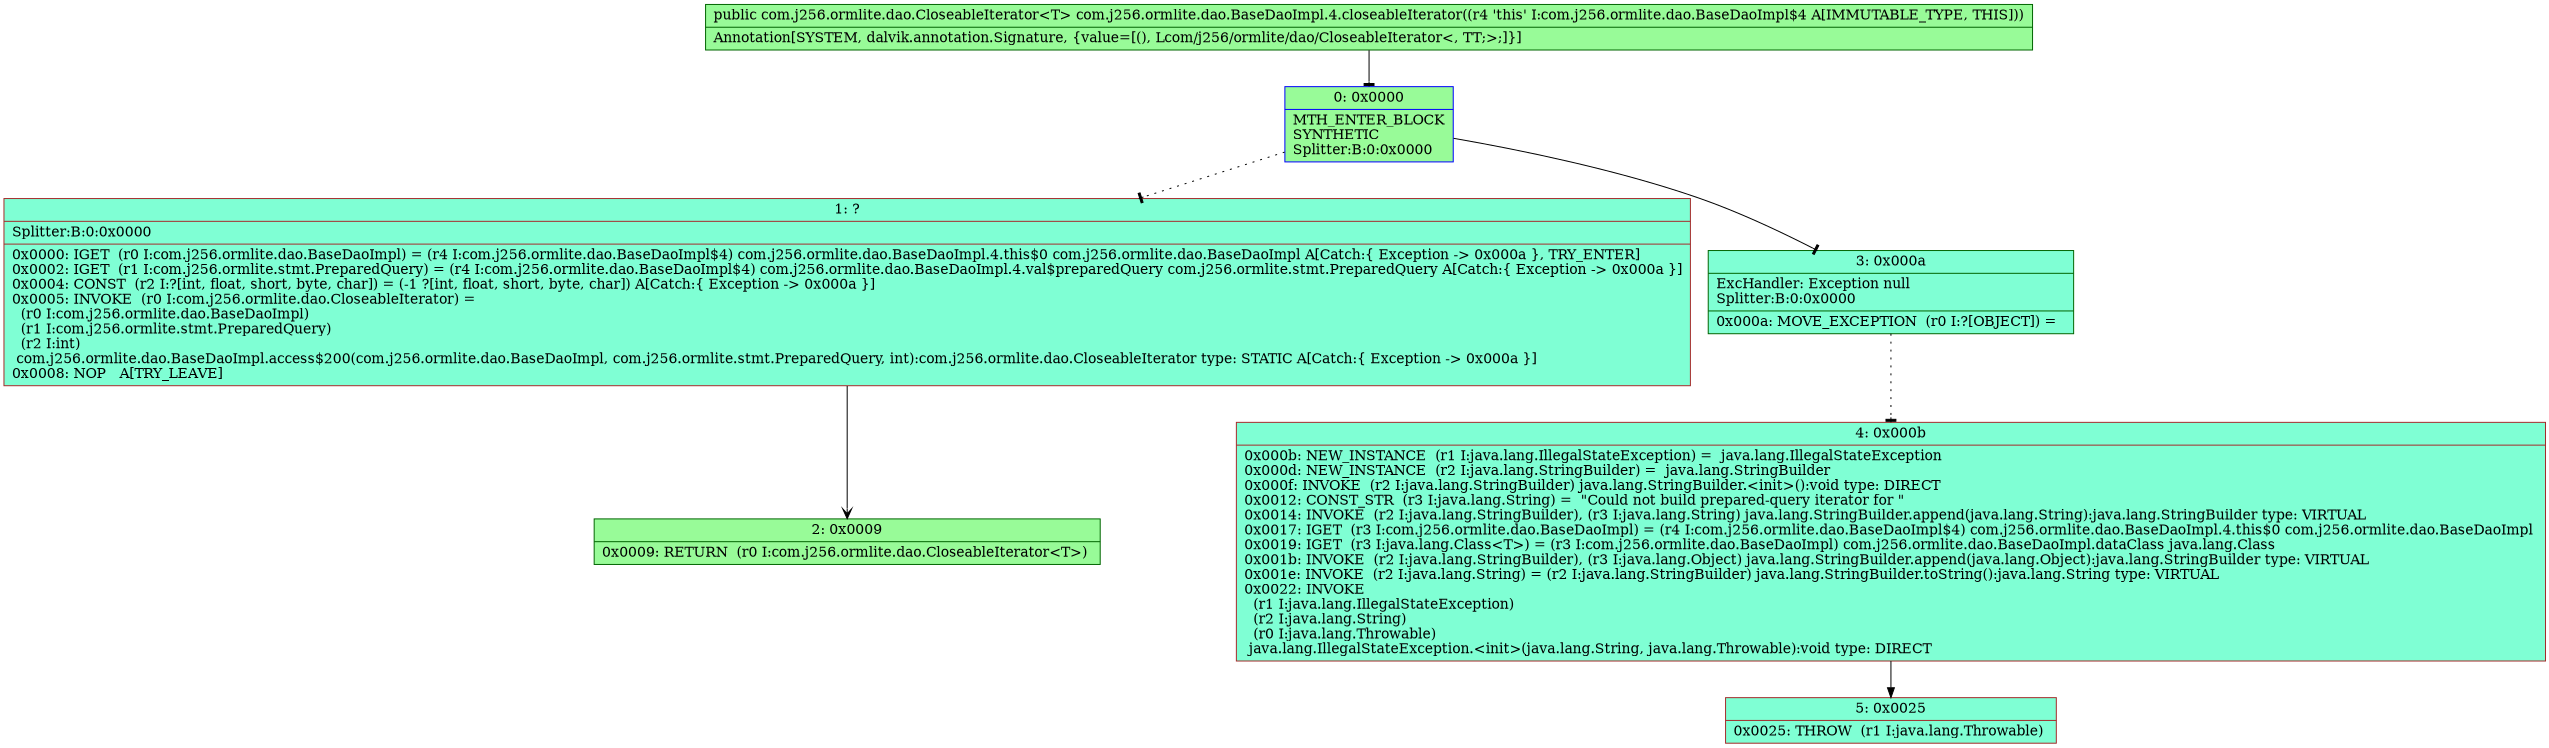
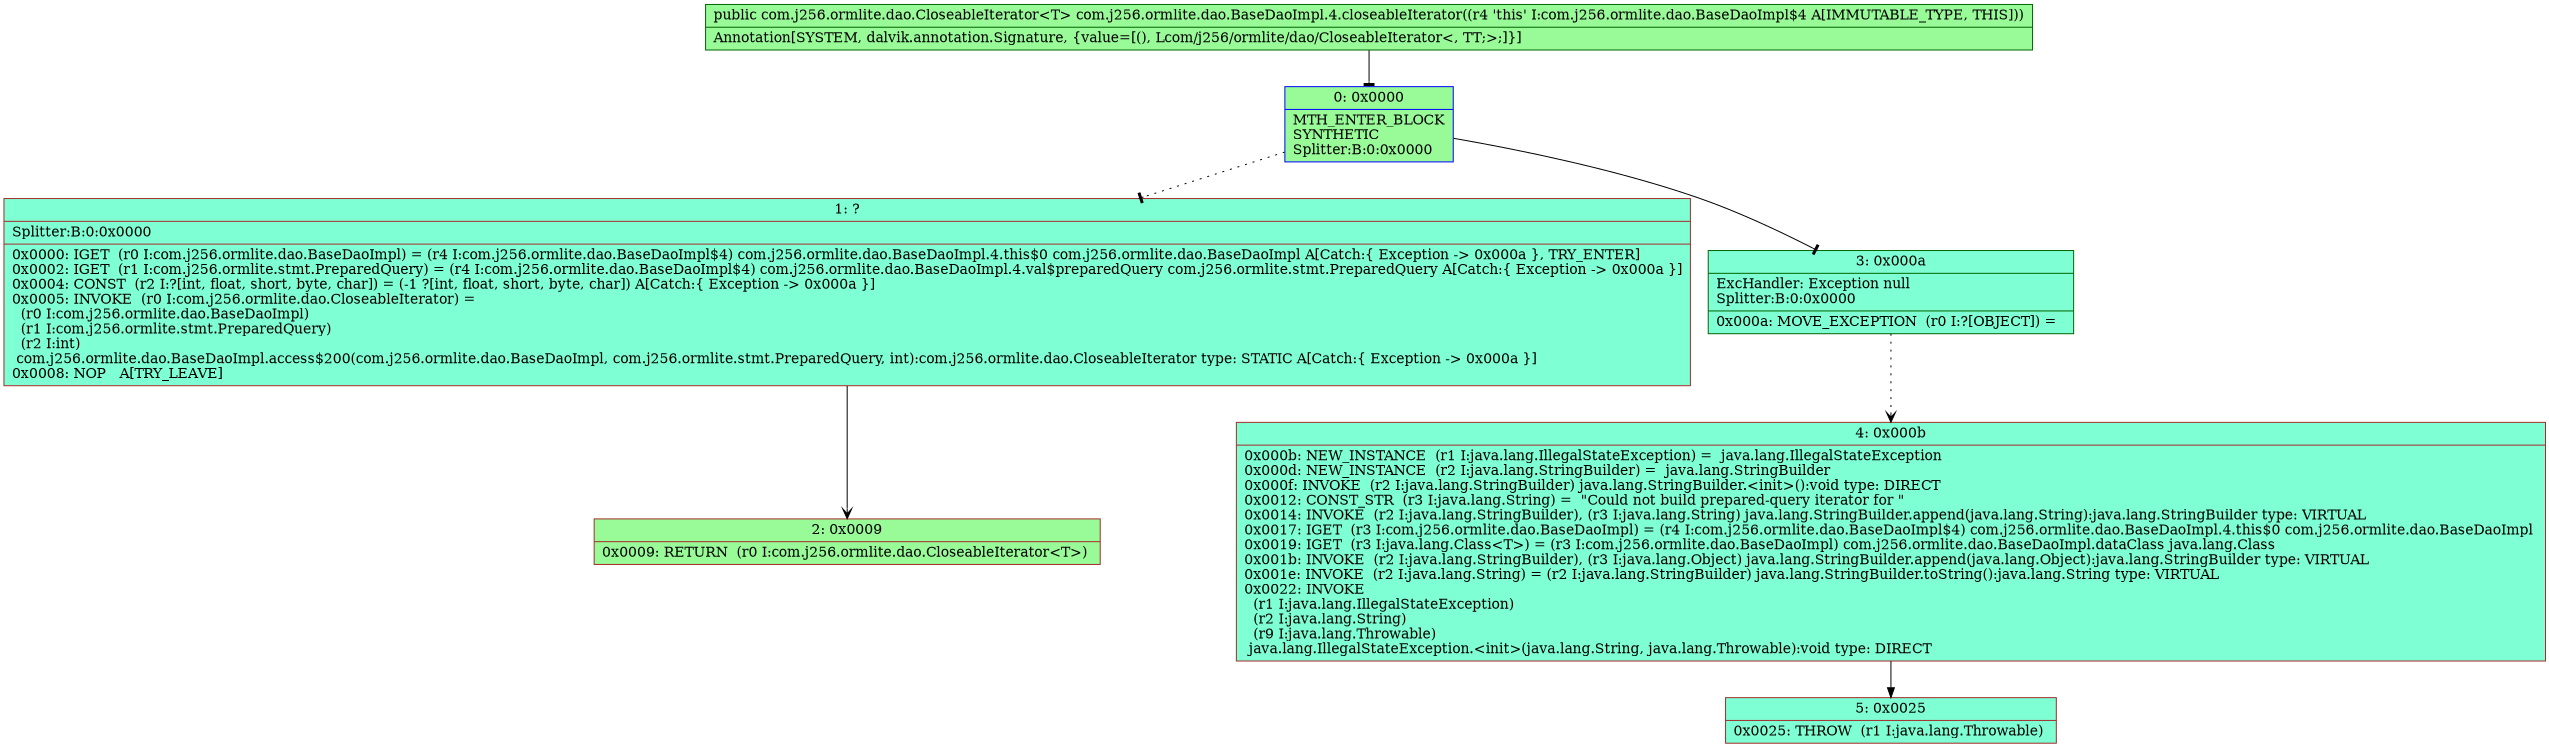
edge "3: 0x000a" -> "4: 0x000b": arrowhead tee -> vee
node "2: 0x0009": color darkgreen -> brown
node "4: 0x000b": text "(r0 I:java.lang.Throwable)" -> "(r9 I:java.lang.Throwable)"
